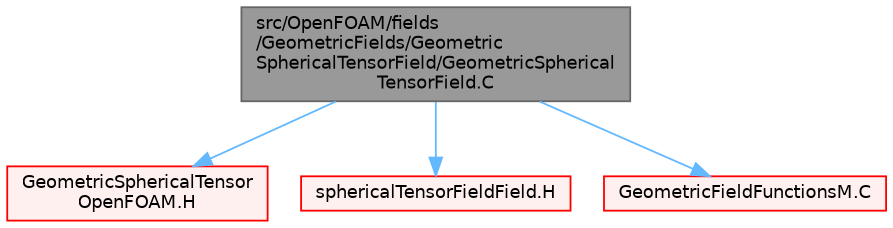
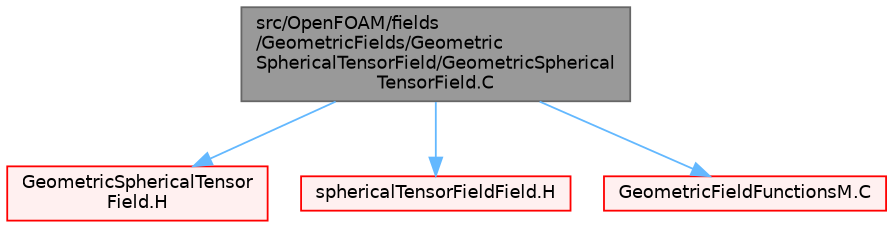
node "GeometricSphericalTensor OpenFOAM.H": label "GeometricSphericalTensor OpenFOAM.H" -> "GeometricSphericalTensor Field.H"
